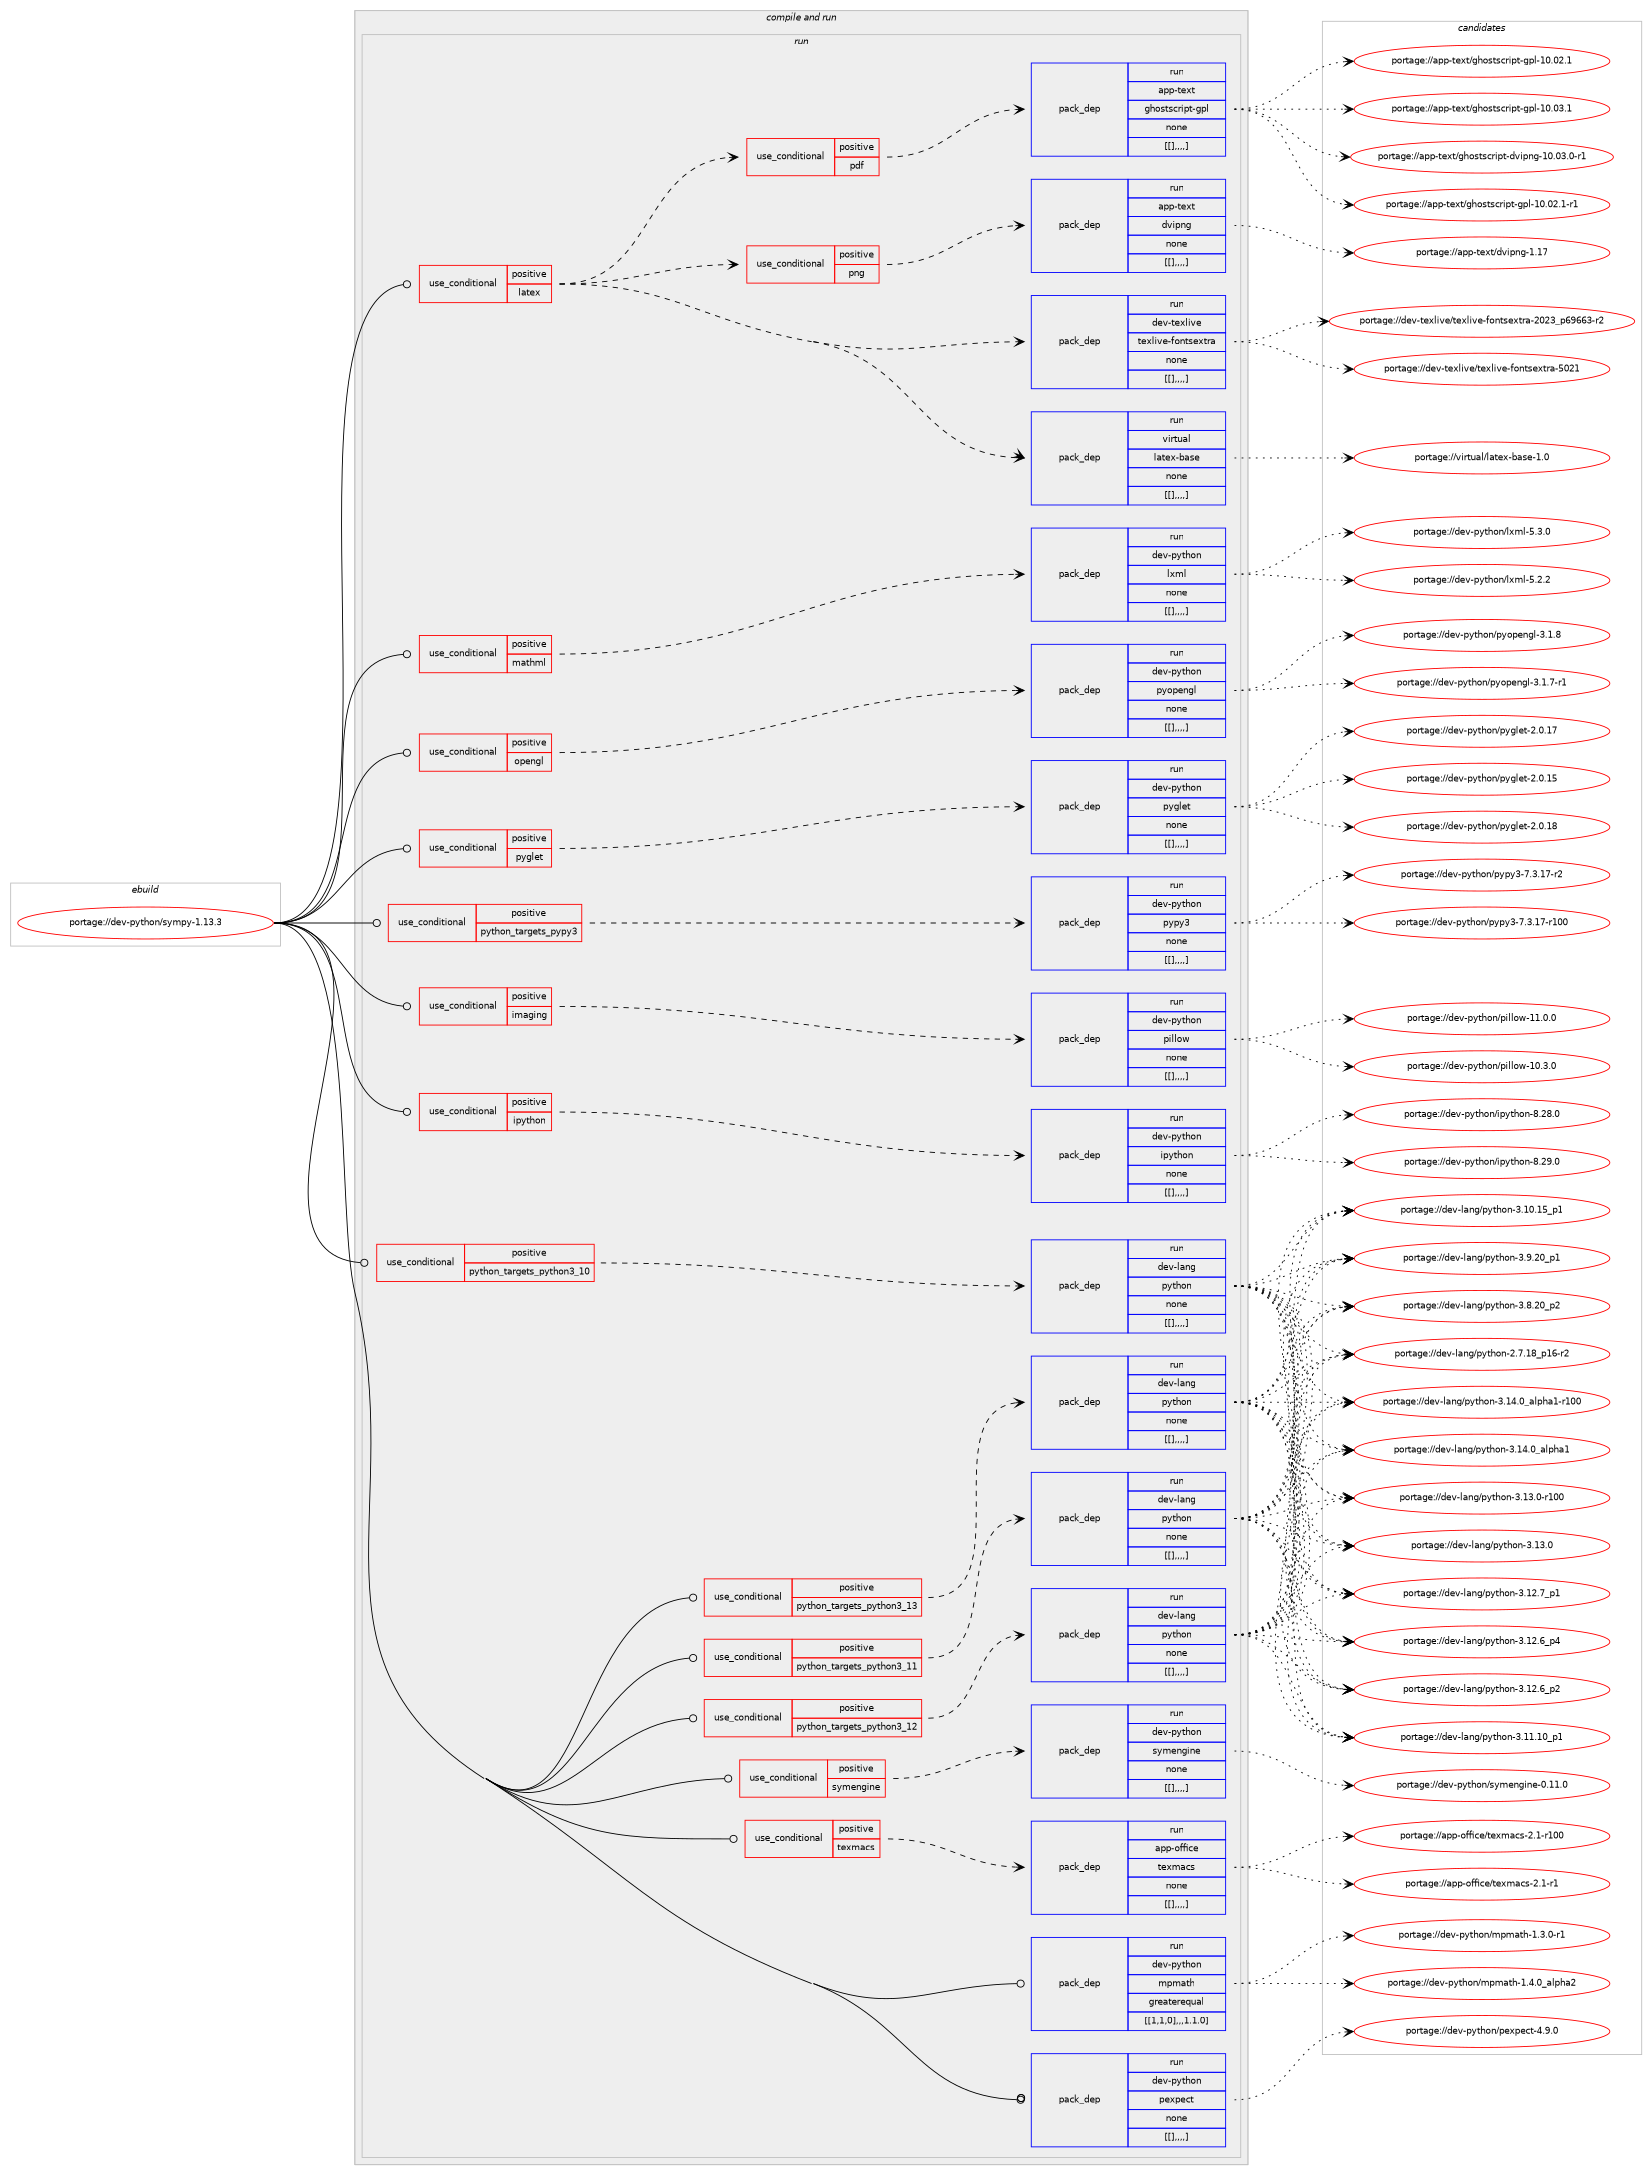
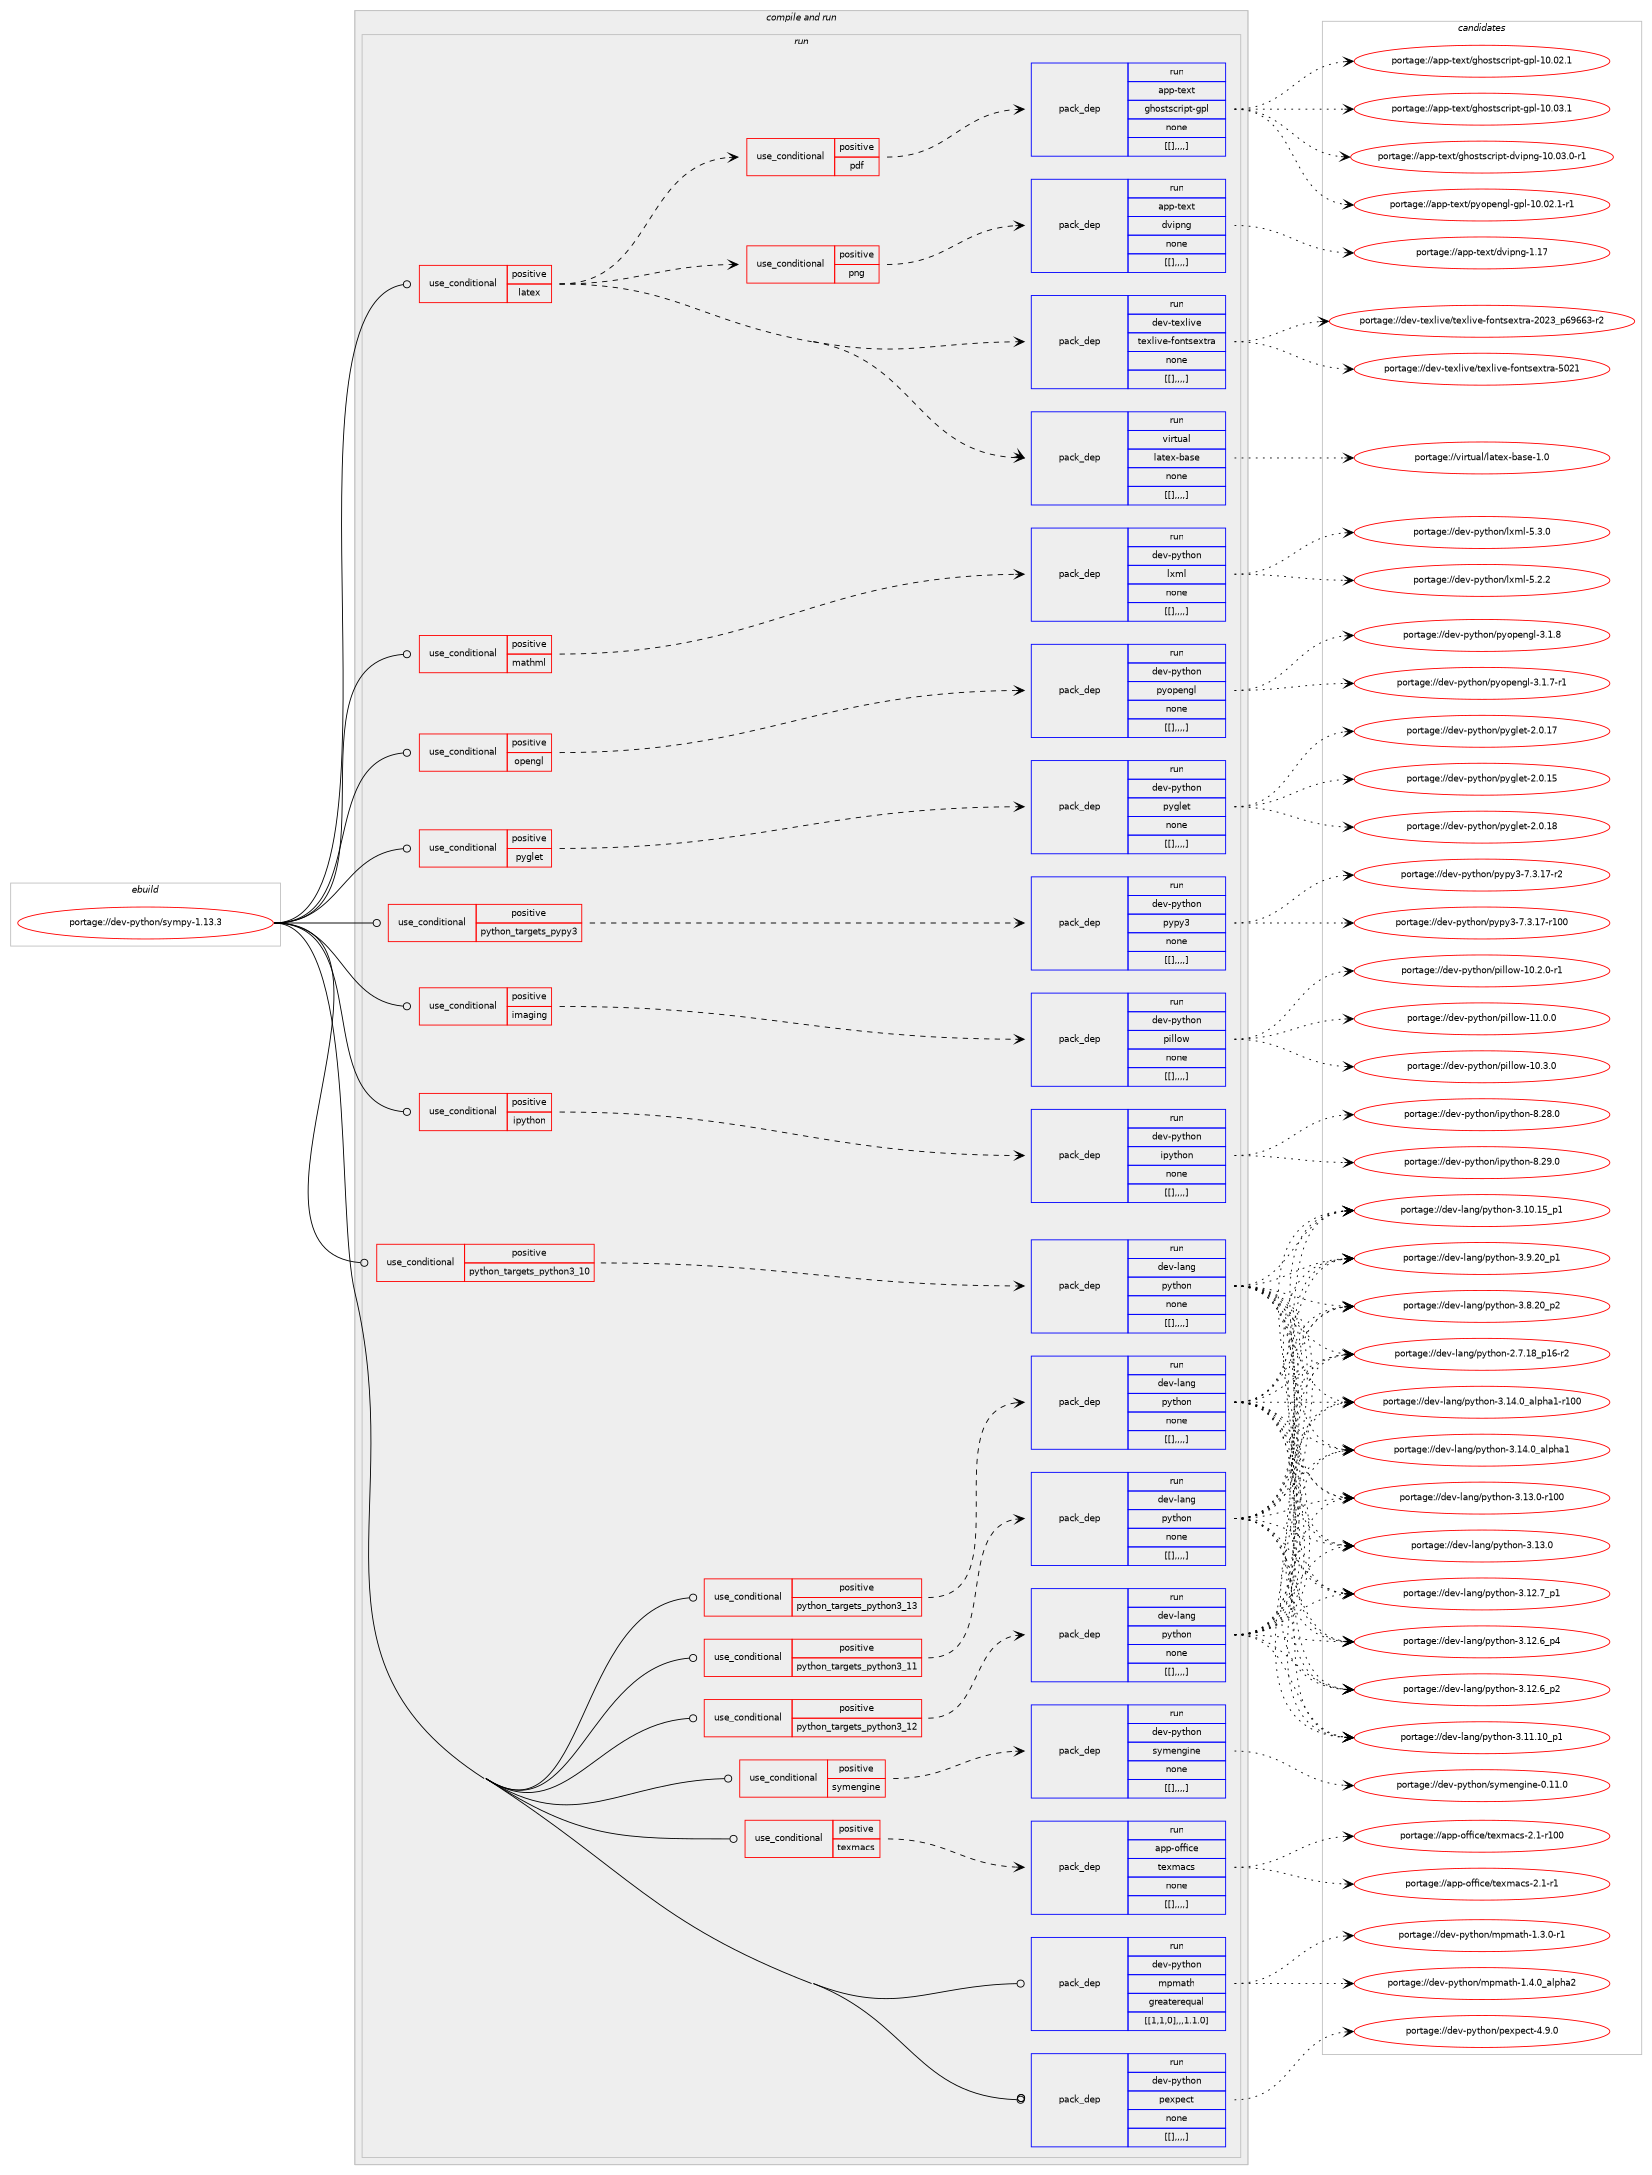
node "portage://app-text/ghostscript-gpl-10.02.1-r1": label "portage://app-text/ghostscript-gpl-10.02.1-r1" -> "portage://app-text/pyopengl-gpl-10.02.1-r1"
node "portage://dev-python/pillow-10.2.0-r1": added
